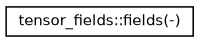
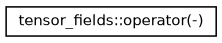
node "tensor_fields::fields(-)": label "tensor_fields::fields(-)" -> "tensor_fields::operator(-)"
